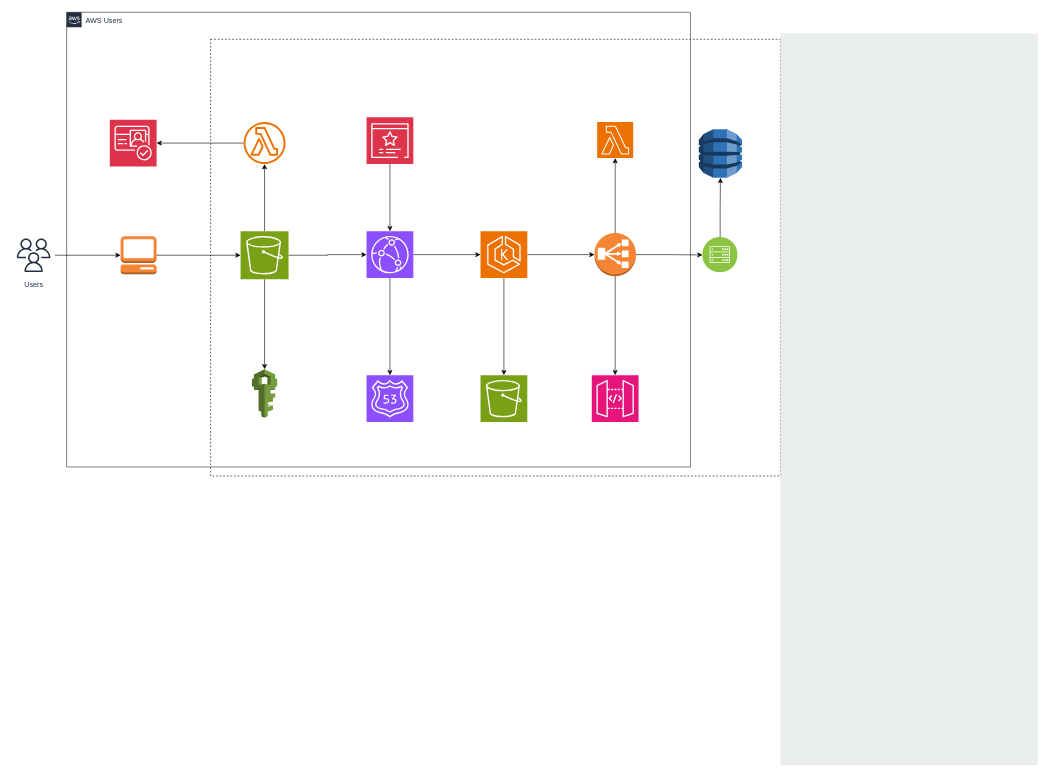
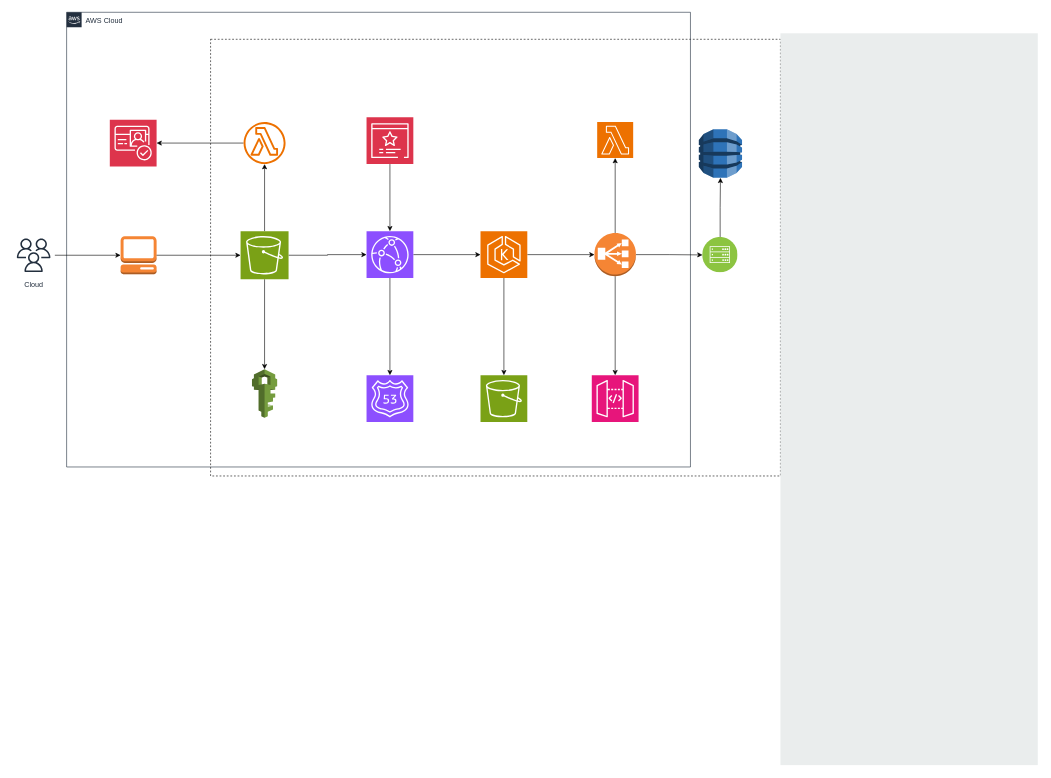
node "AWS Users": label "AWS Users" -> "AWS Cloud"
node "Users": label "Users" -> "Cloud"
